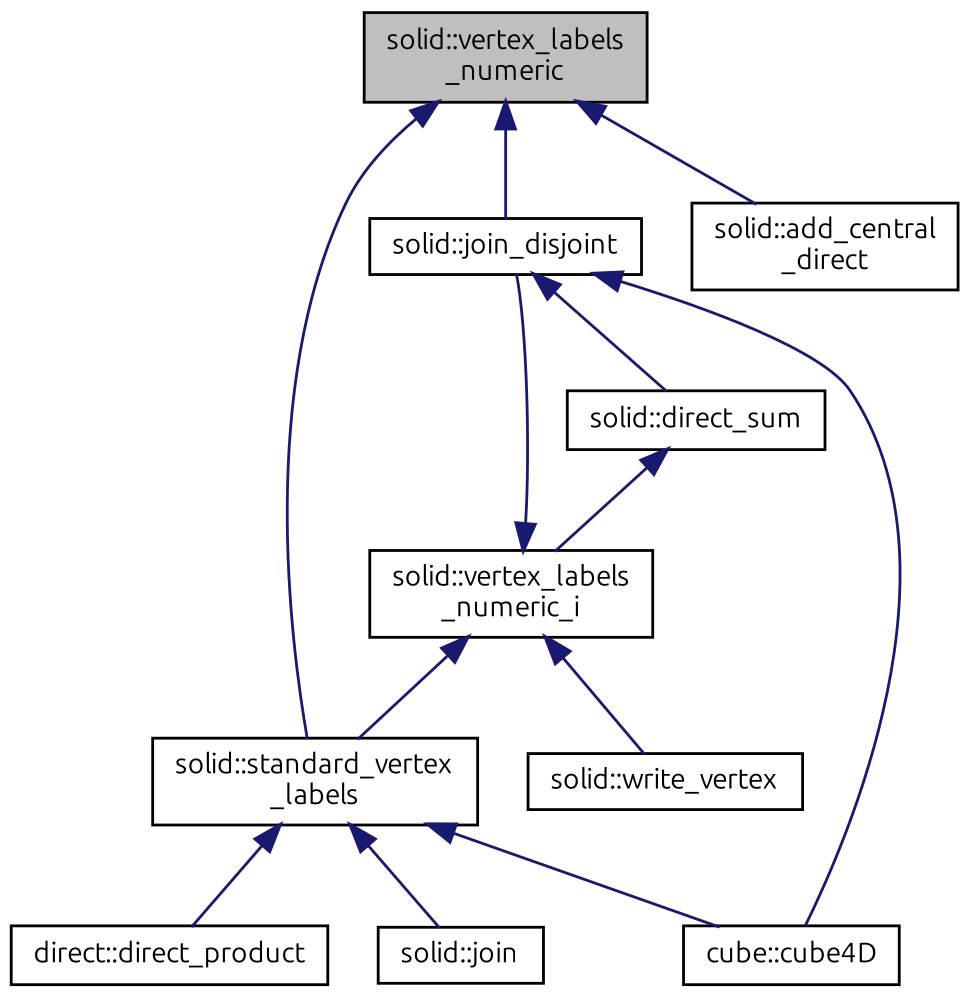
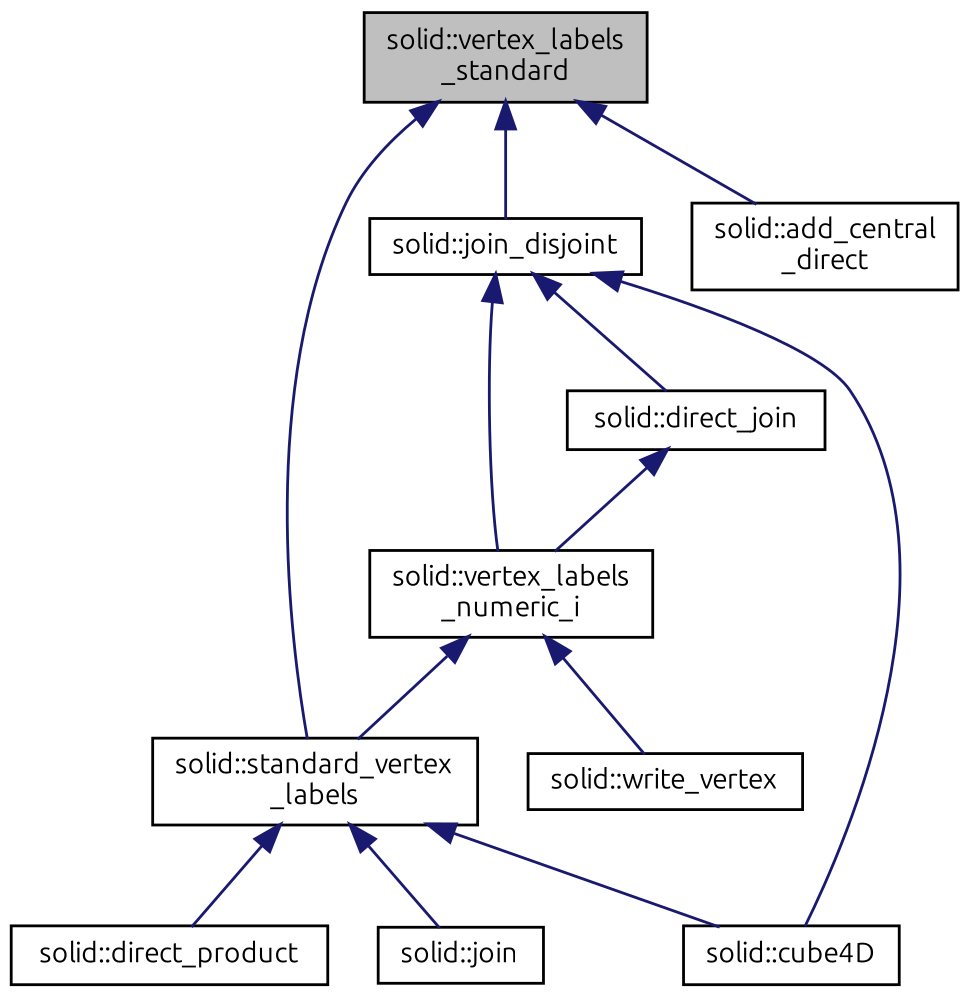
node "solid::vertex_labels _numeric": label "solid::vertex_labels _numeric" -> "solid::vertex_labels _standard"
edge "solid::join_disjoint" -> "solid::vertex_labels _numeric_i": reversed
node "solid::direct_sum": label "solid::direct_sum" -> "solid::direct_join"
node "direct::direct_product": label "direct::direct_product" -> "solid::direct_product"
node "cube::cube4D": label "cube::cube4D" -> "solid::cube4D"
